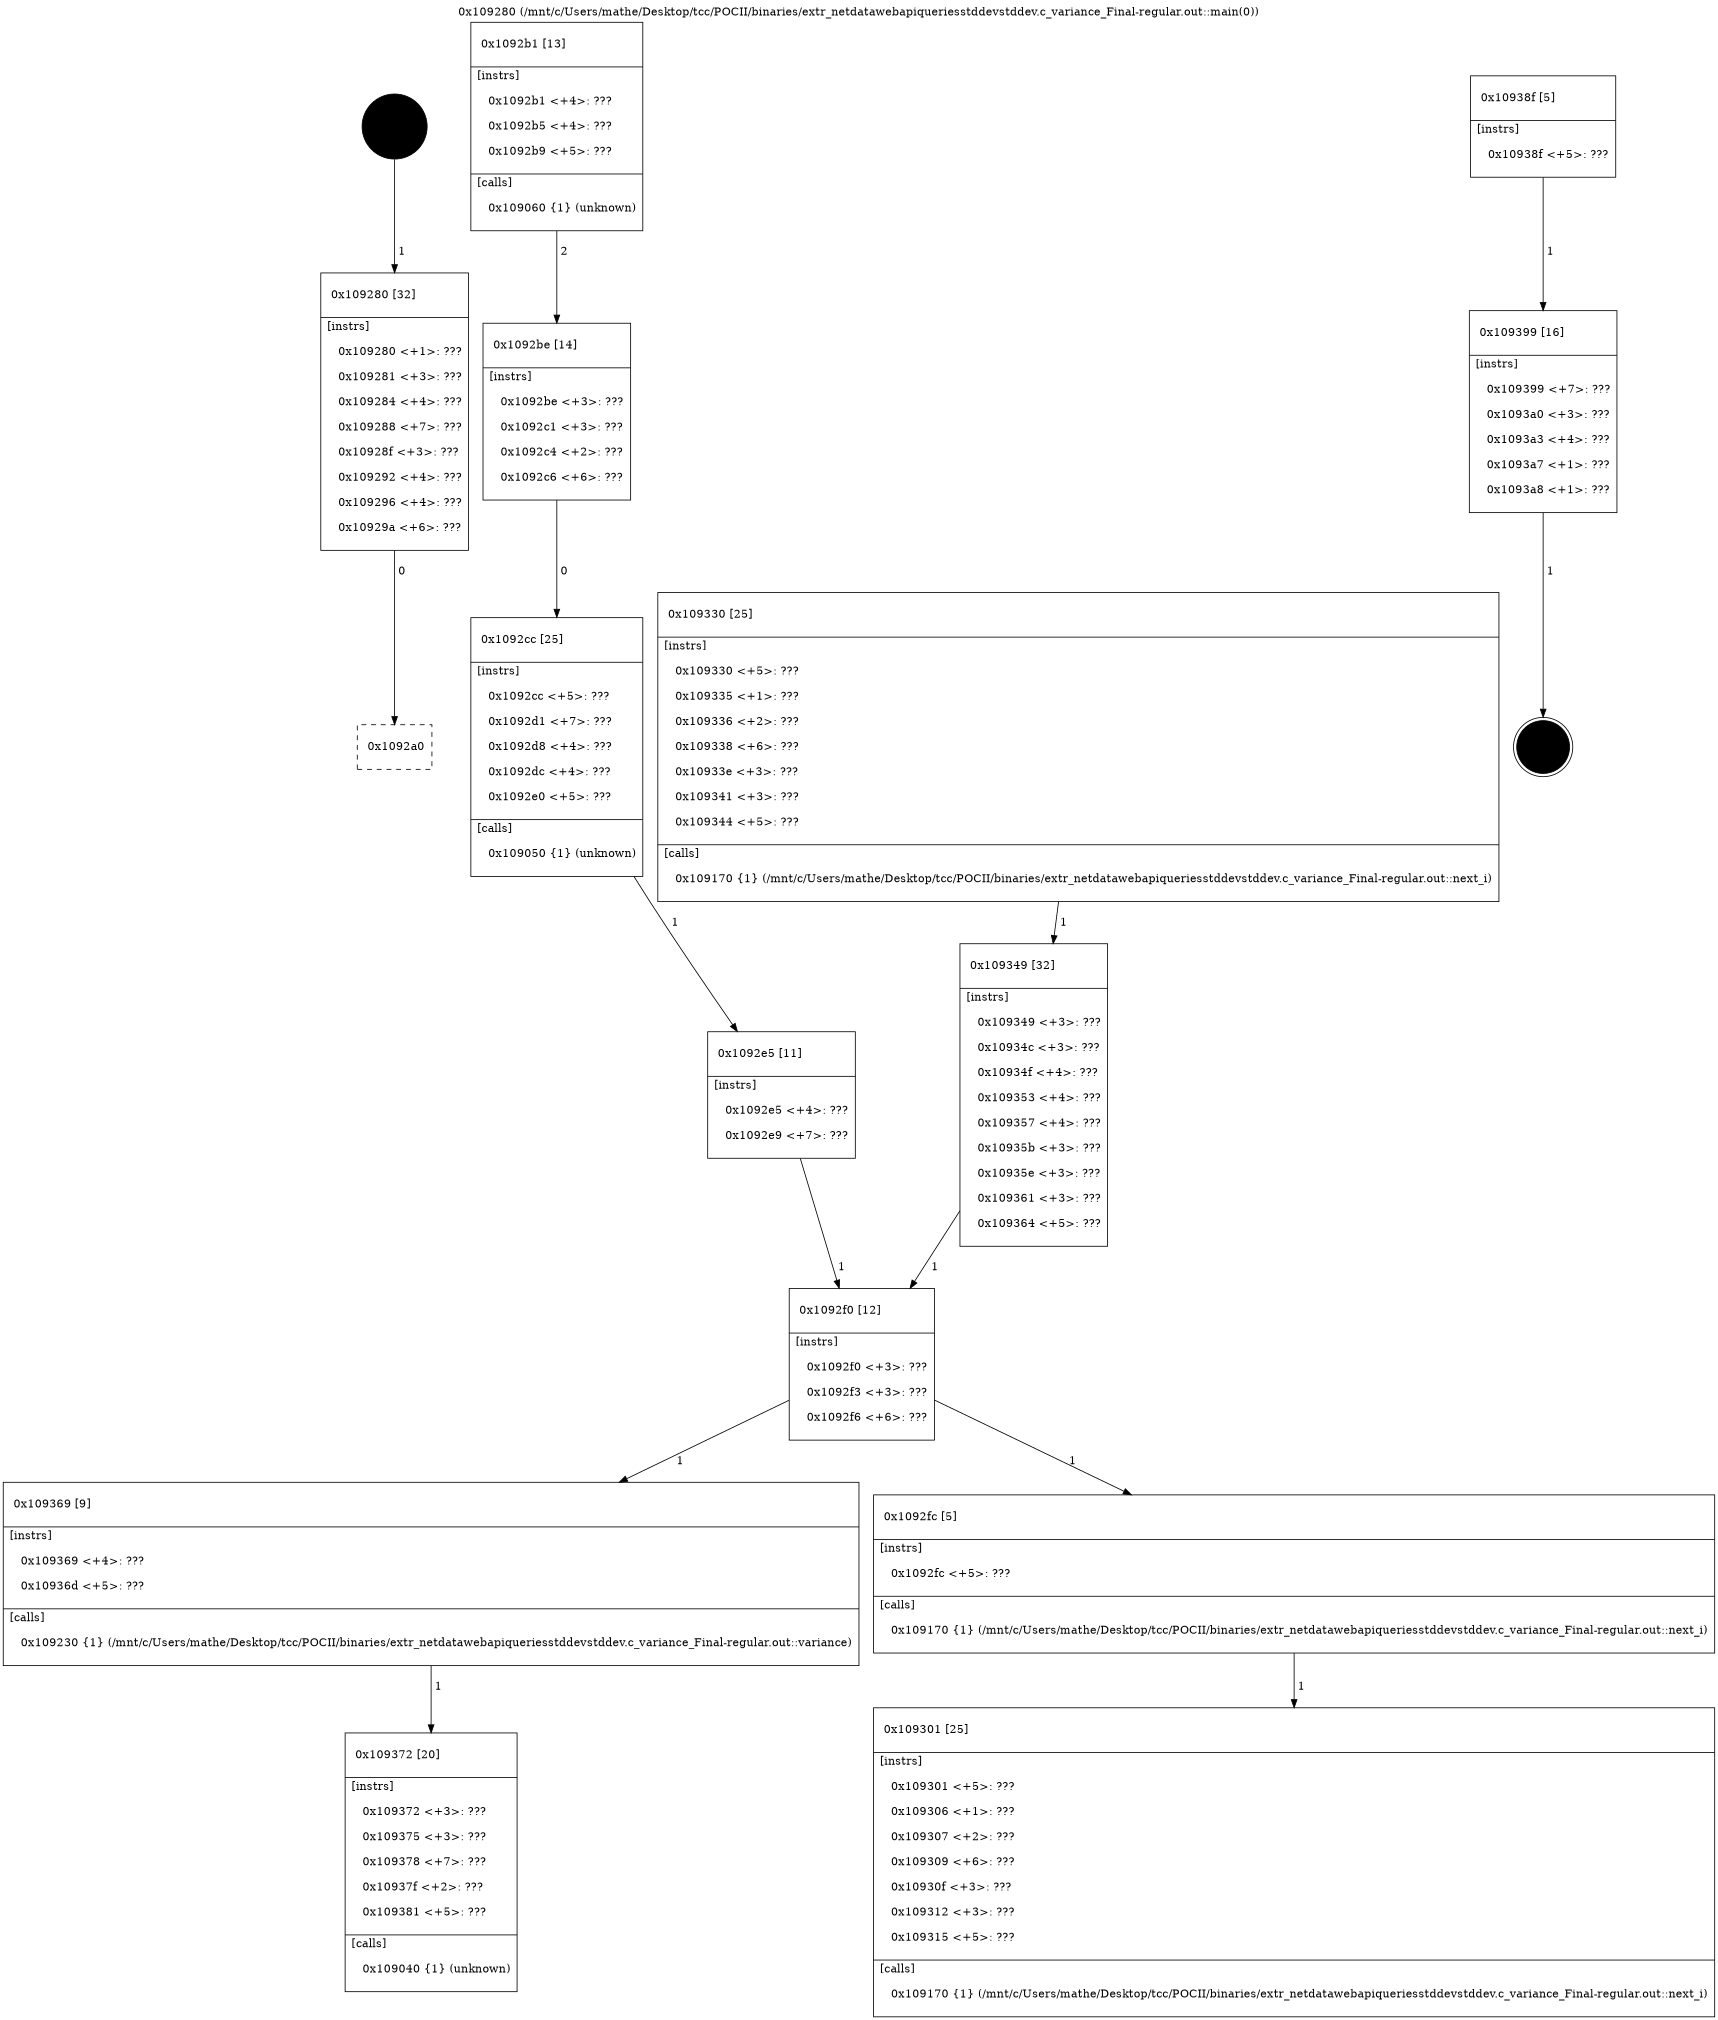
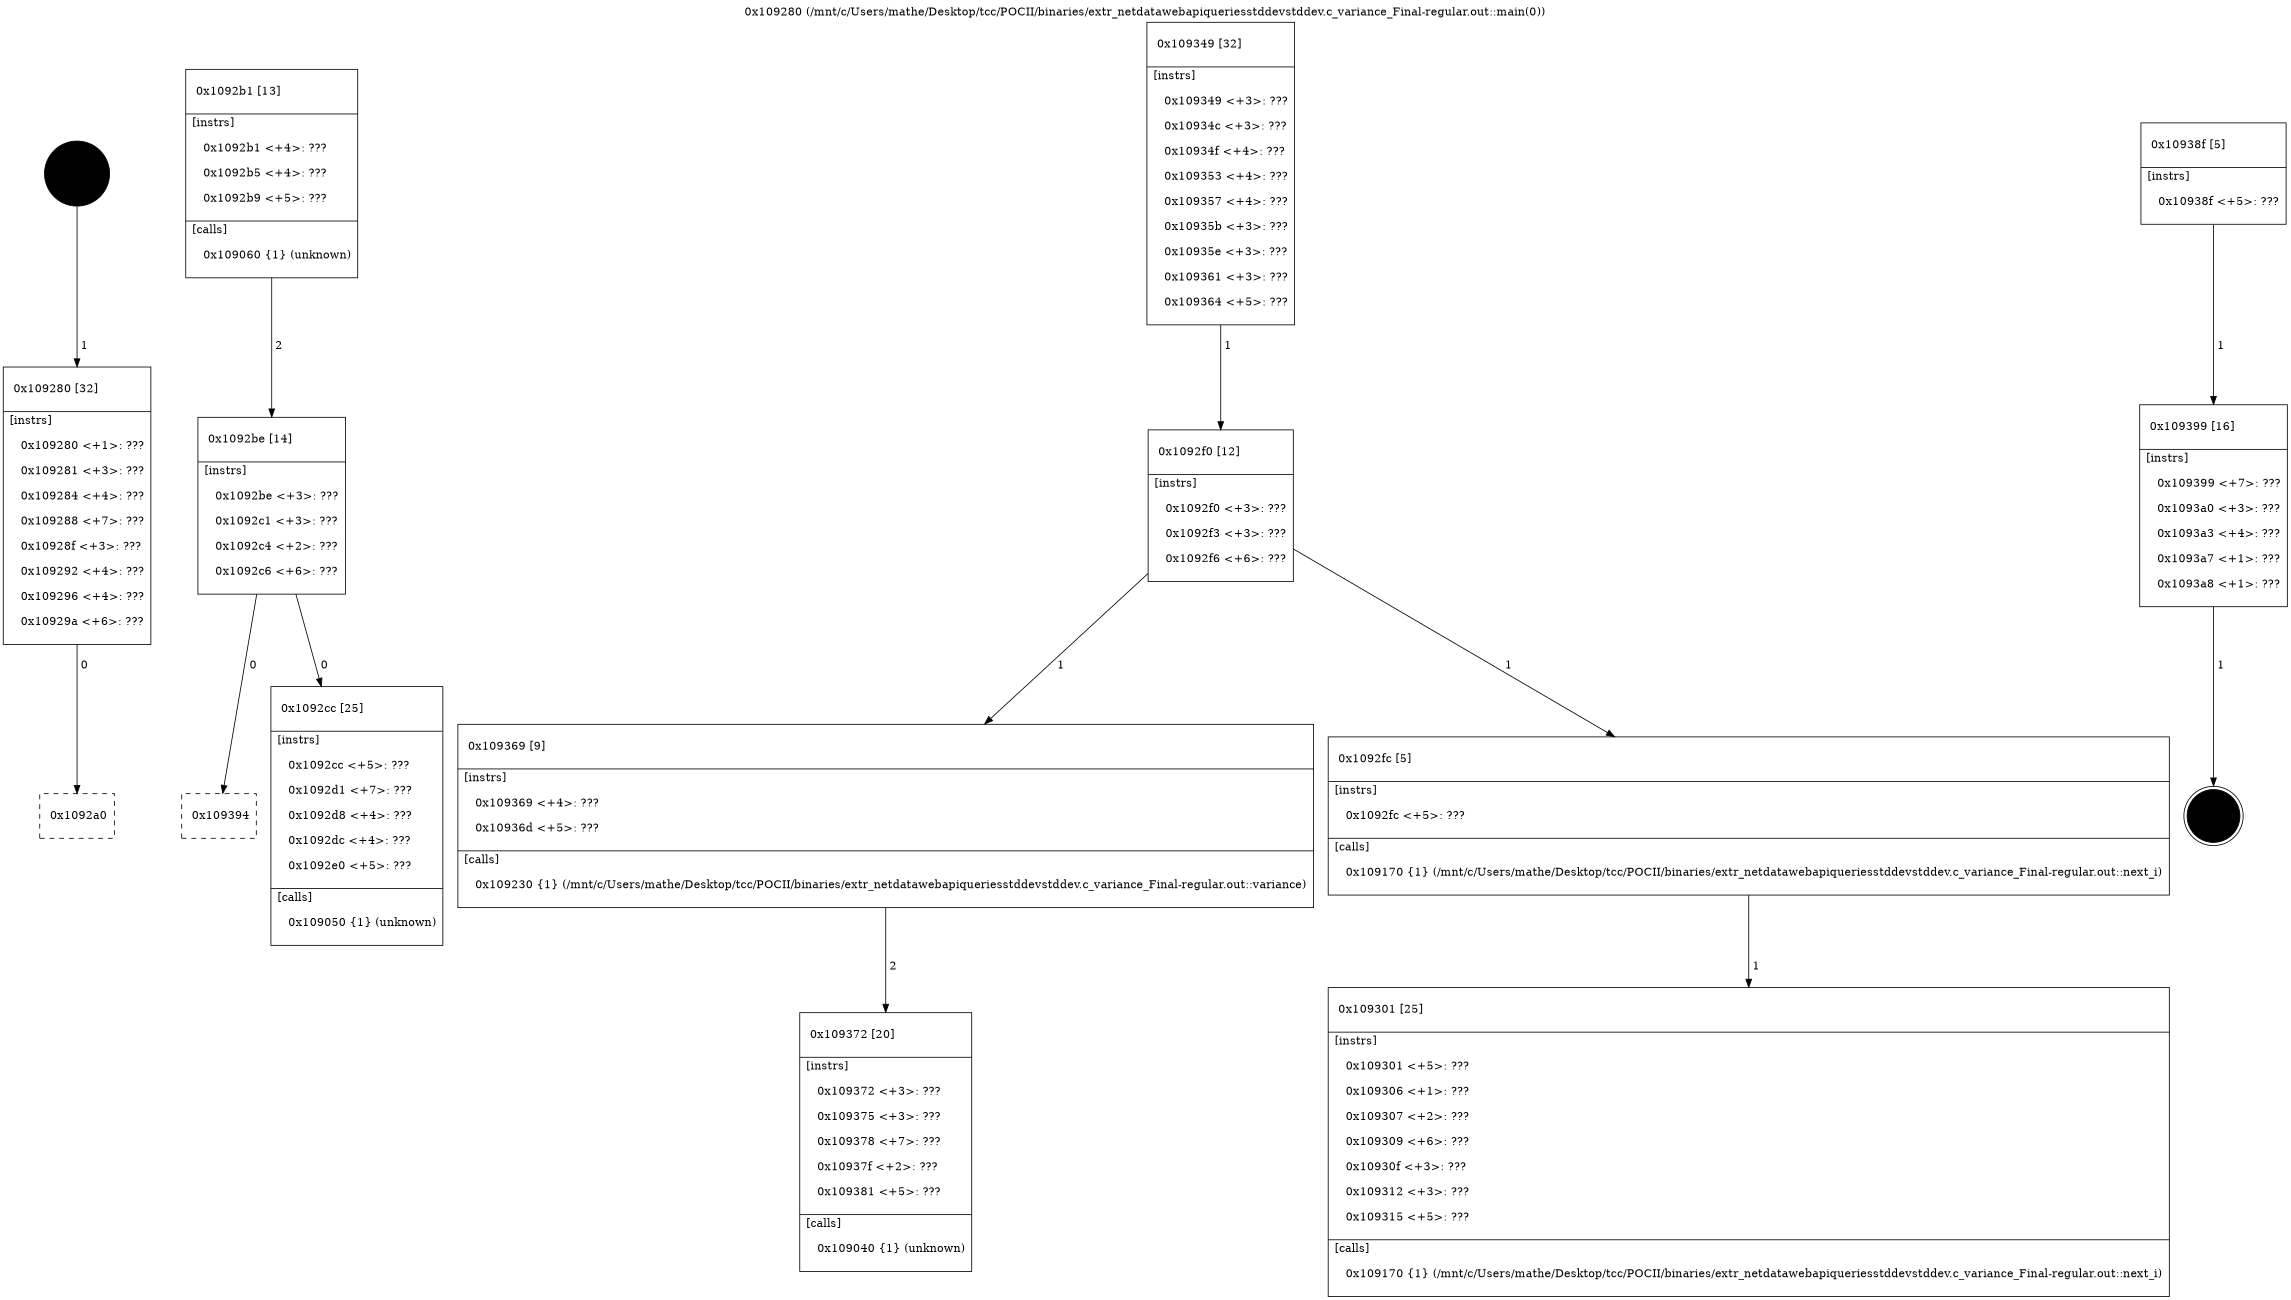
node "0x109330 [25]": removed
node "0x109394": added
node "0x1092e5 [11]": removed
edge "0x109369 [9]" -> "0x109372 [20]": label " 1" -> " 2"
